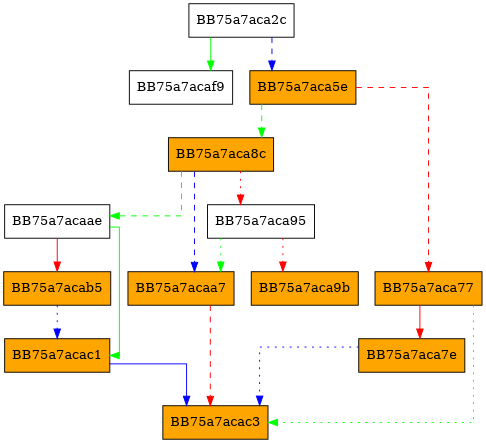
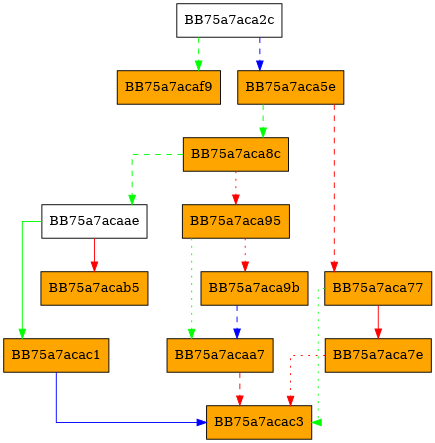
edge "BB75a7aca2c" -> "BB75a7acaf9": style solid -> dashed
node "BB75a7acaf9": fillcolor white -> orange
edge "BB75a7aca8c" -> "BB75a7acaa7": now "BB75a7aca9b" -> "BB75a7acaa7"
node "BB75a7aca95": fillcolor white -> orange
edge "BB75a7acab5" -> "BB75a7acac1": removed
edge "BB75a7aca7e" -> "BB75a7acac3": color blue -> red
